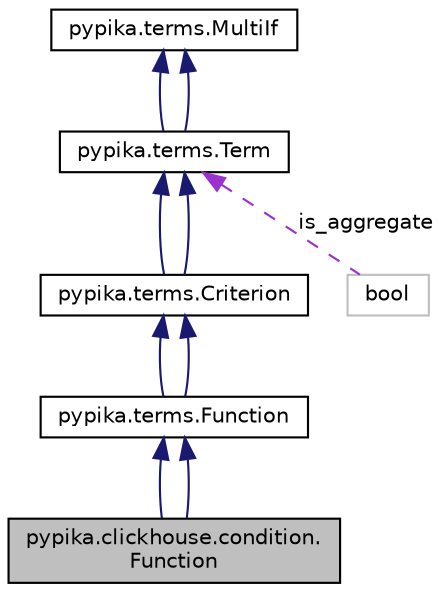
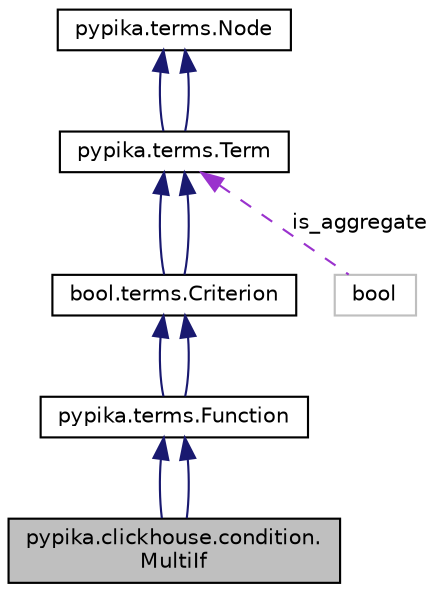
node "pypika.terms.MultiIf": label "pypika.terms.MultiIf" -> "pypika.terms.Node"
node "pypika.terms.Criterion": label "pypika.terms.Criterion" -> "bool.terms.Criterion"
node "pypika.clickhouse.condition. Function": label "pypika.clickhouse.condition. Function" -> "pypika.clickhouse.condition. MultiIf"
